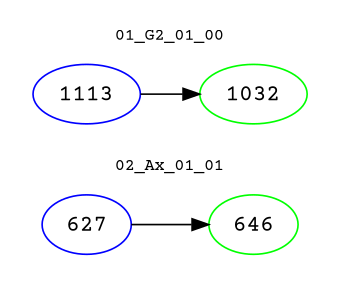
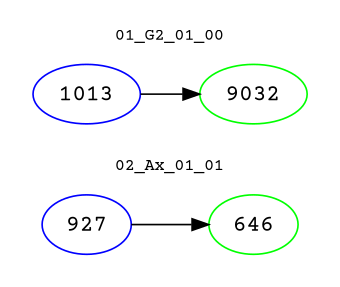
node "1113": label "1113" -> "1013"
node "1032": label "1032" -> "9032"
node "627": label "627" -> "927"
